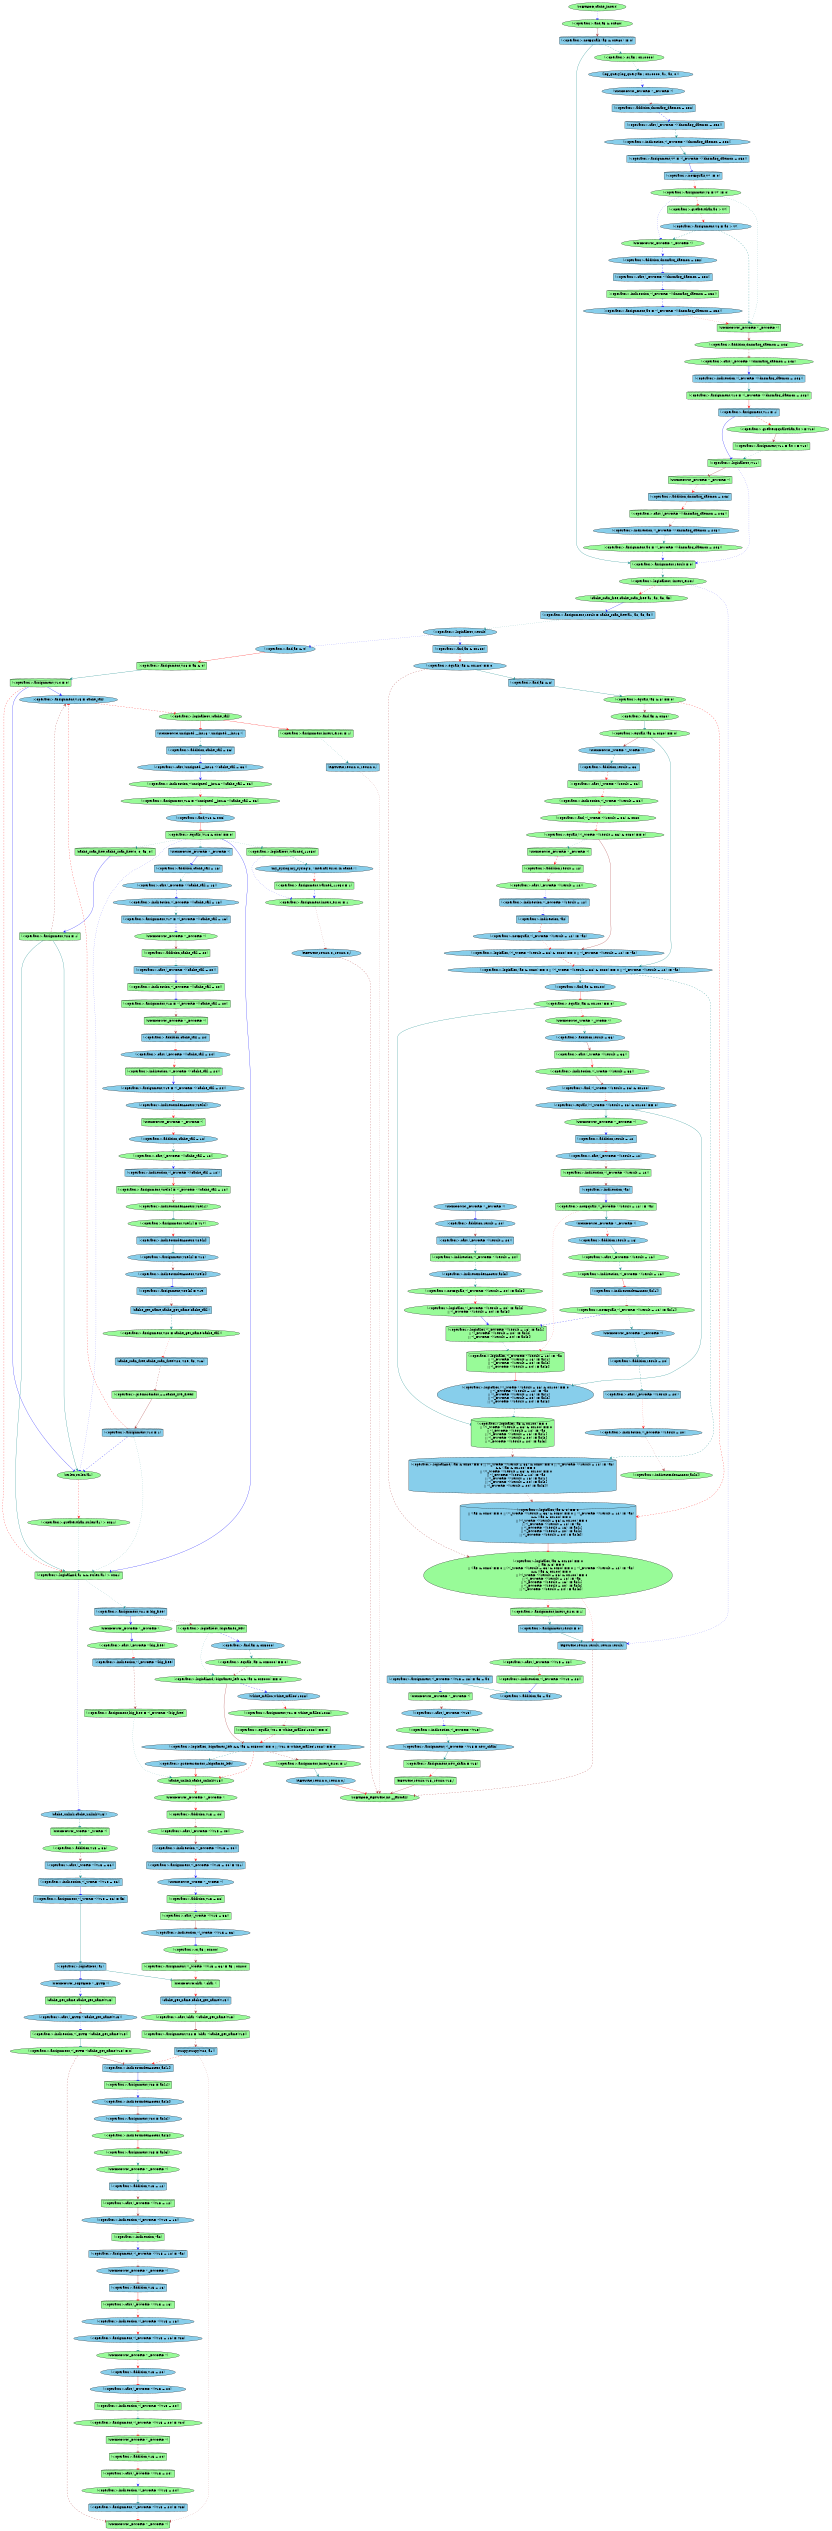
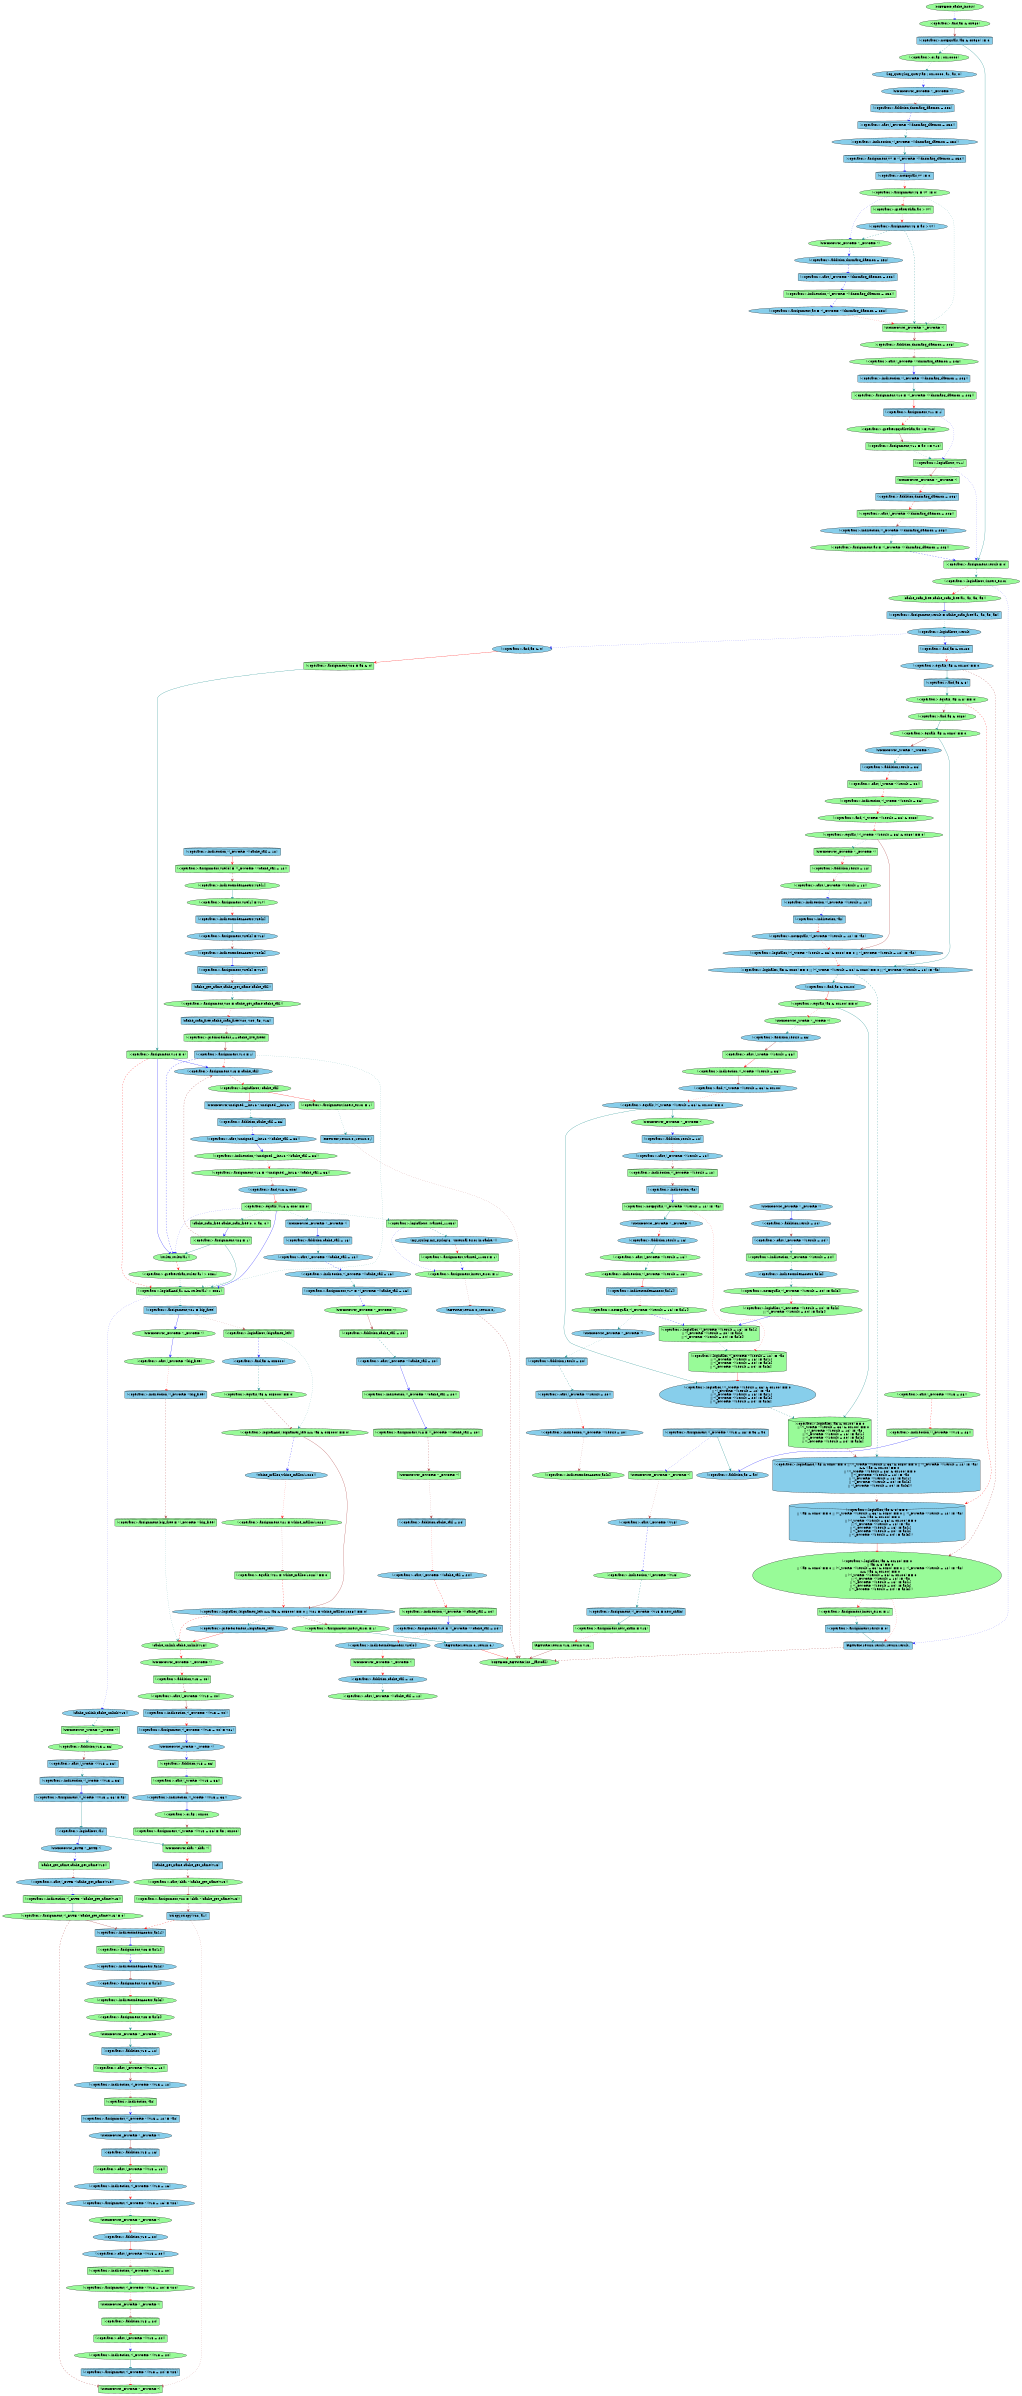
edge "(<operator>.assignment,v11 = 1)" -> "(<operator>.logicalNot,!v11)": style solid -> dotted
node "(<operator>.assignment,v19 = *(_DWORD *)(cache_tail + 24))": shape ellipse -> cylinder
edge "(<operator>.cast,(_DWORD *)(cache_tail + 12))" -> "(<operator>.indirection,*(_DWORD *)(cache_tail + 12))": removed
node "(<operator>.assignment,*(_DWORD *)v15 = new_chain)": shape ellipse -> cylinder
node "(UNKNOWN,_METHOD *,_BYTE *)": label "(UNKNOWN,_METHOD *,_BYTE *)" -> "(UNKNOWN,_BYTE *,_BYTE *)"
